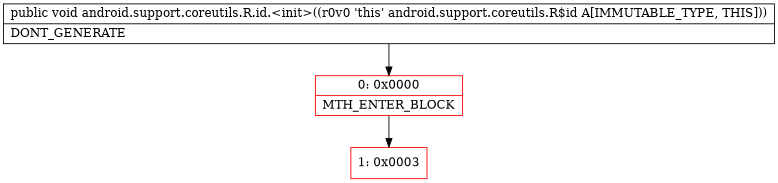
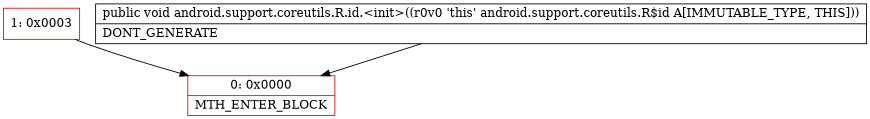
edge "0: 0x0000" -> "1: 0x0003": reversed
